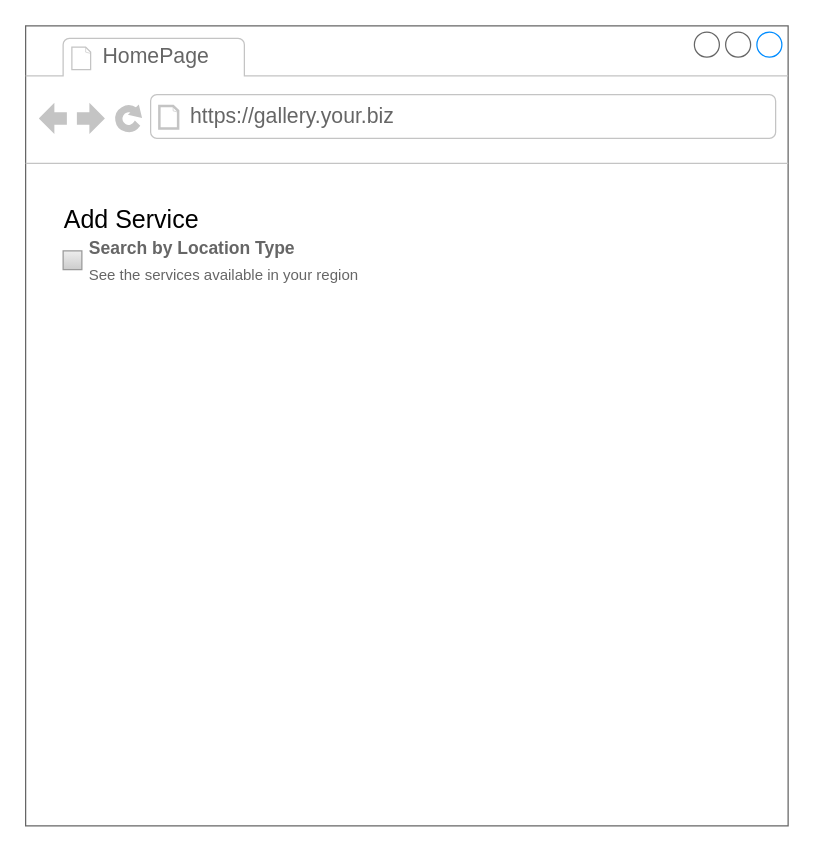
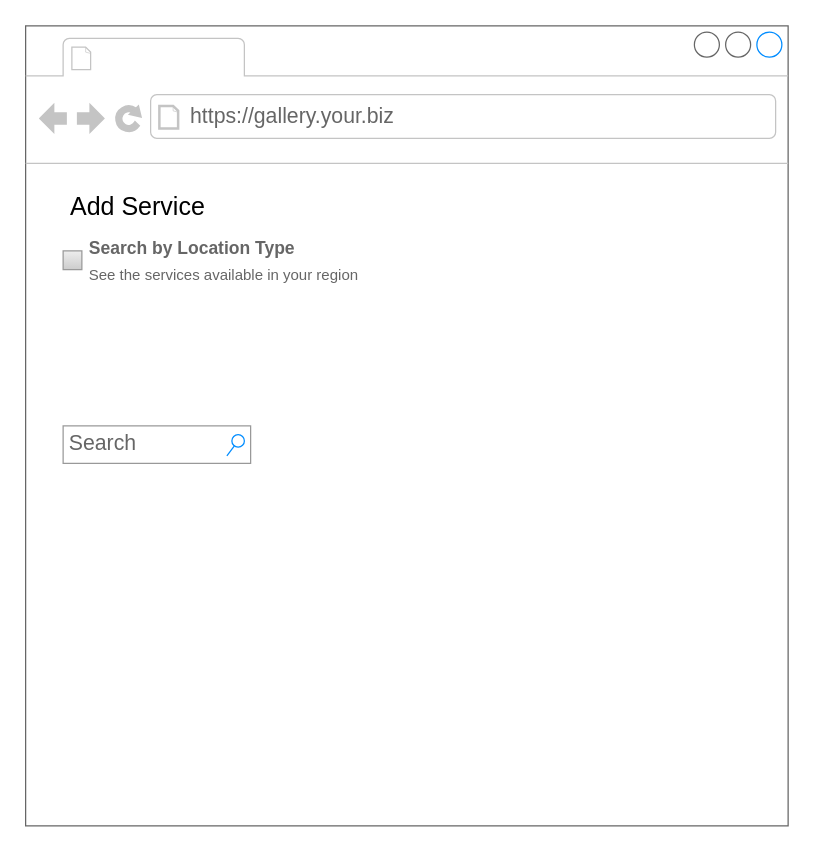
node "HomePage": removed
node "Add Service": moved (151, 219) -> (157, 207)
node "Search": added
